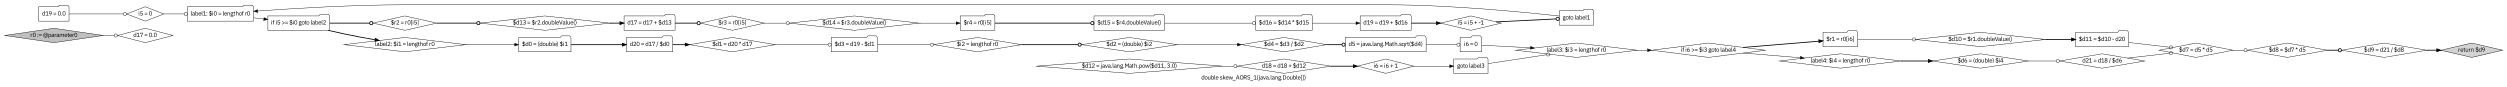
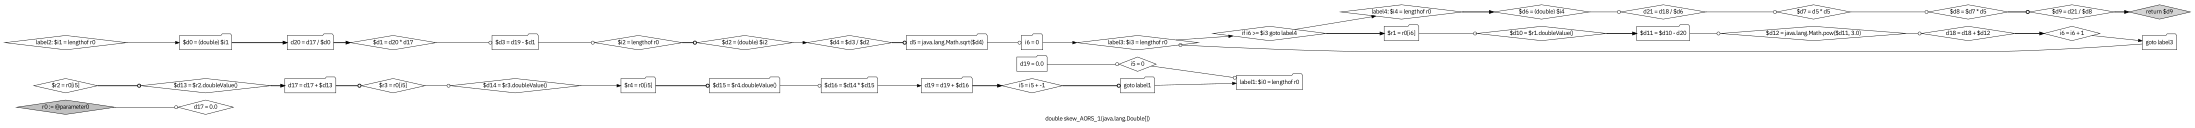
node "if i5 >= $i0 goto label2": removed
edge "$d11 = $d10 - d20" -> "$d7 = d5 * d5": now "$d11 = $d10 - d20" -> "$d12 = java.lang.Math.pow($d11, 3.0)"
